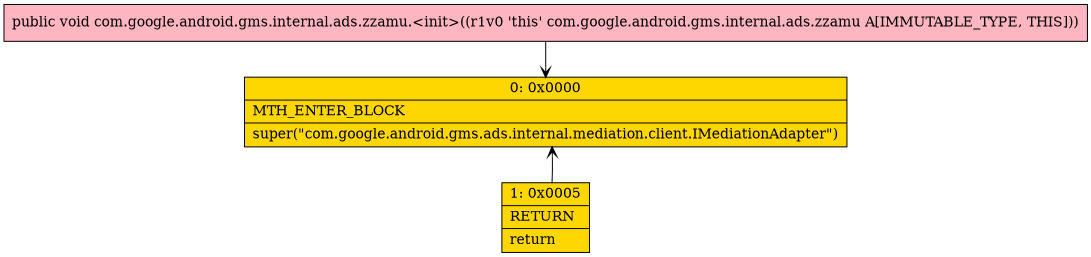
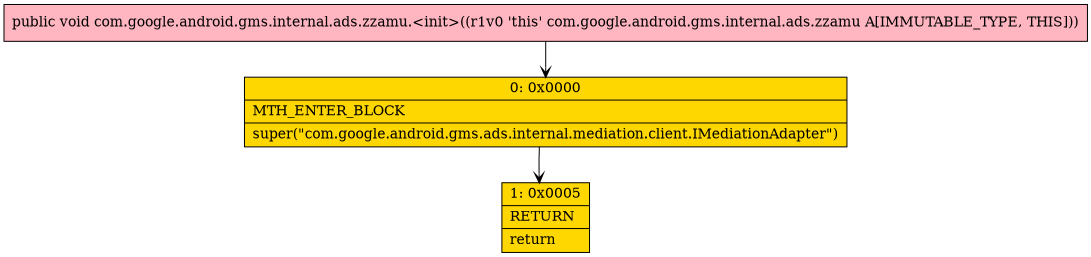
edge "1: 0x0005" -> "0: 0x0000": reversed
